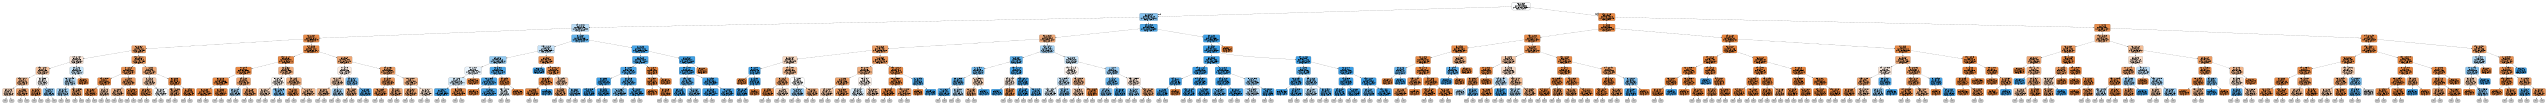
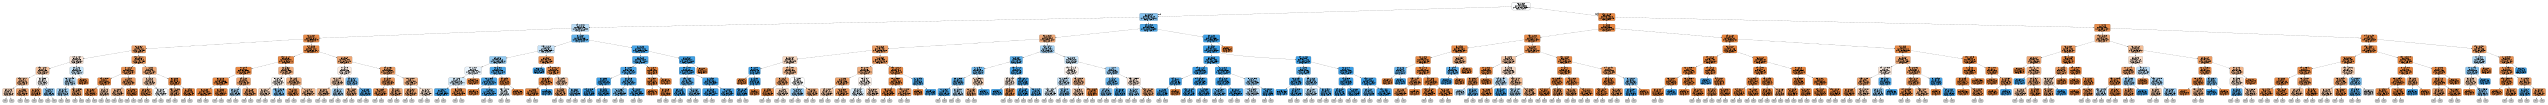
node "gini = 0.0 samples = 98 value = [161, 0] class = active": label "gini = 0.0 samples = 98 value = [161, 0] class = active" -> "gini = 0.0 samples = 98 value = [161, 0] class = class"
node "gini = 0.0 active = 87 value = [135, 0] class = active": label "gini = 0.0 active = 87 value = [135, 0] class = active" -> "gini = 0.0 samples = 87 value = [135, 0] class = active"
node "gini = 0.0 samples = 444 value = [740, 0] class = active": label "gini = 0.0 samples = 444 value = [740, 0] class = active" -> "gini = 0.0 class = 444 value = [740, 0] class = active"
